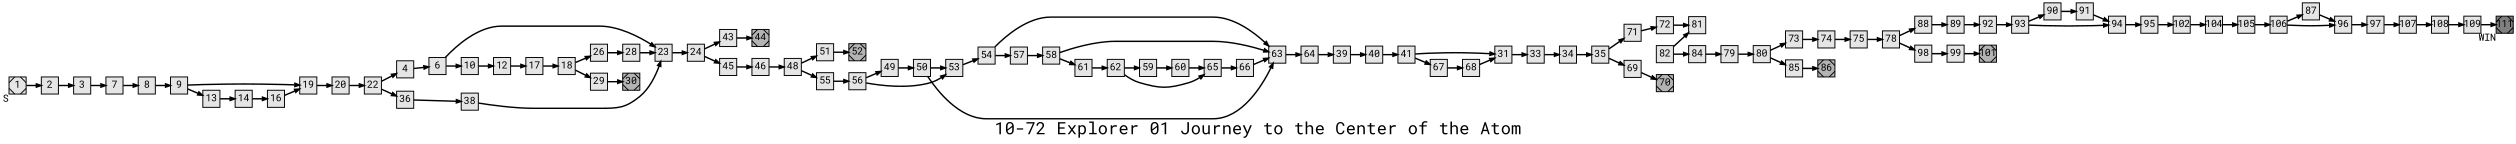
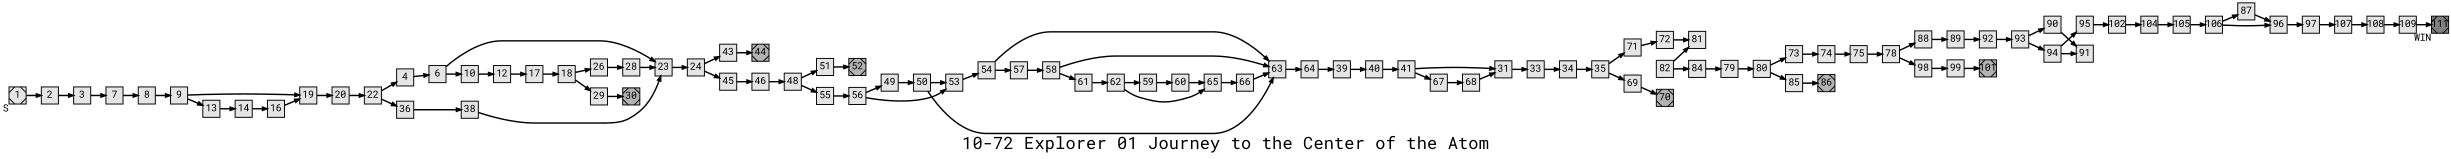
edge "91" -> "94": reversed
